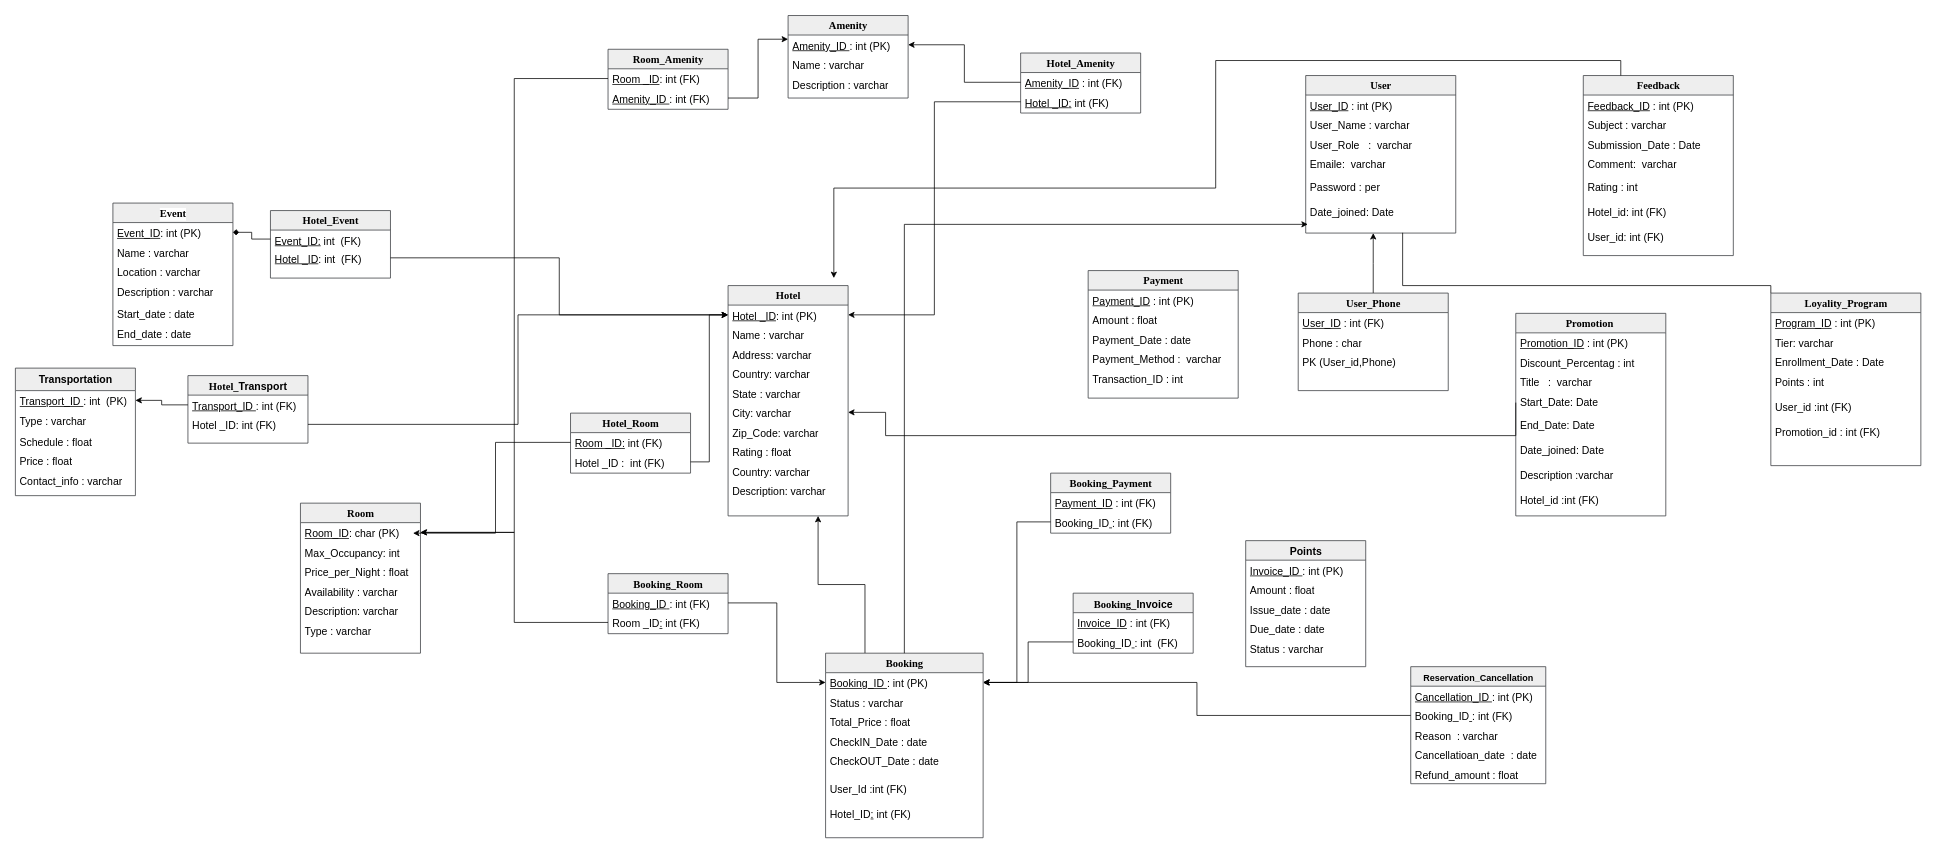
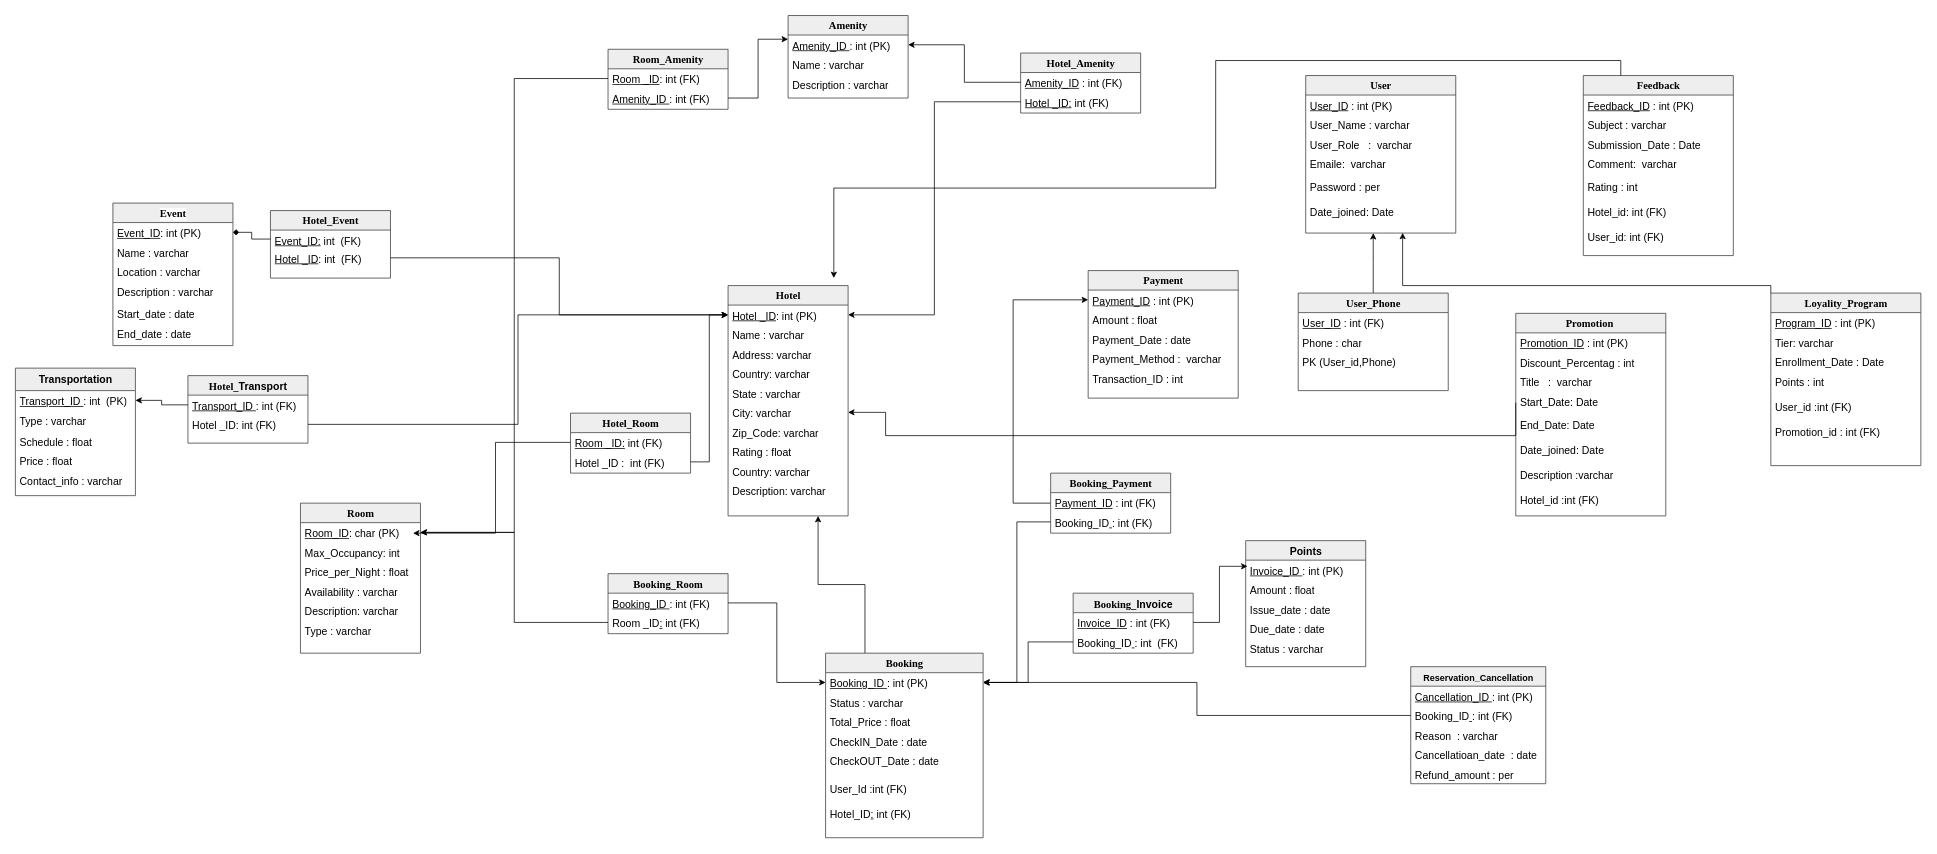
edge "Password : per Date_joined: Date" -- "Loyality_Program": arrowhead none -> classic
edge "Booking" -> "Password : per Date_joined: Date": removed
edge "Booking_Payment" -> "Payment_ID : int (PK)": added
edge "Invoice_ID : int (FK)" -> "Invoice_ID : int (PK)": added
node "Refund_amount : float": label "Refund_amount : float" -> "Refund_amount : per"
